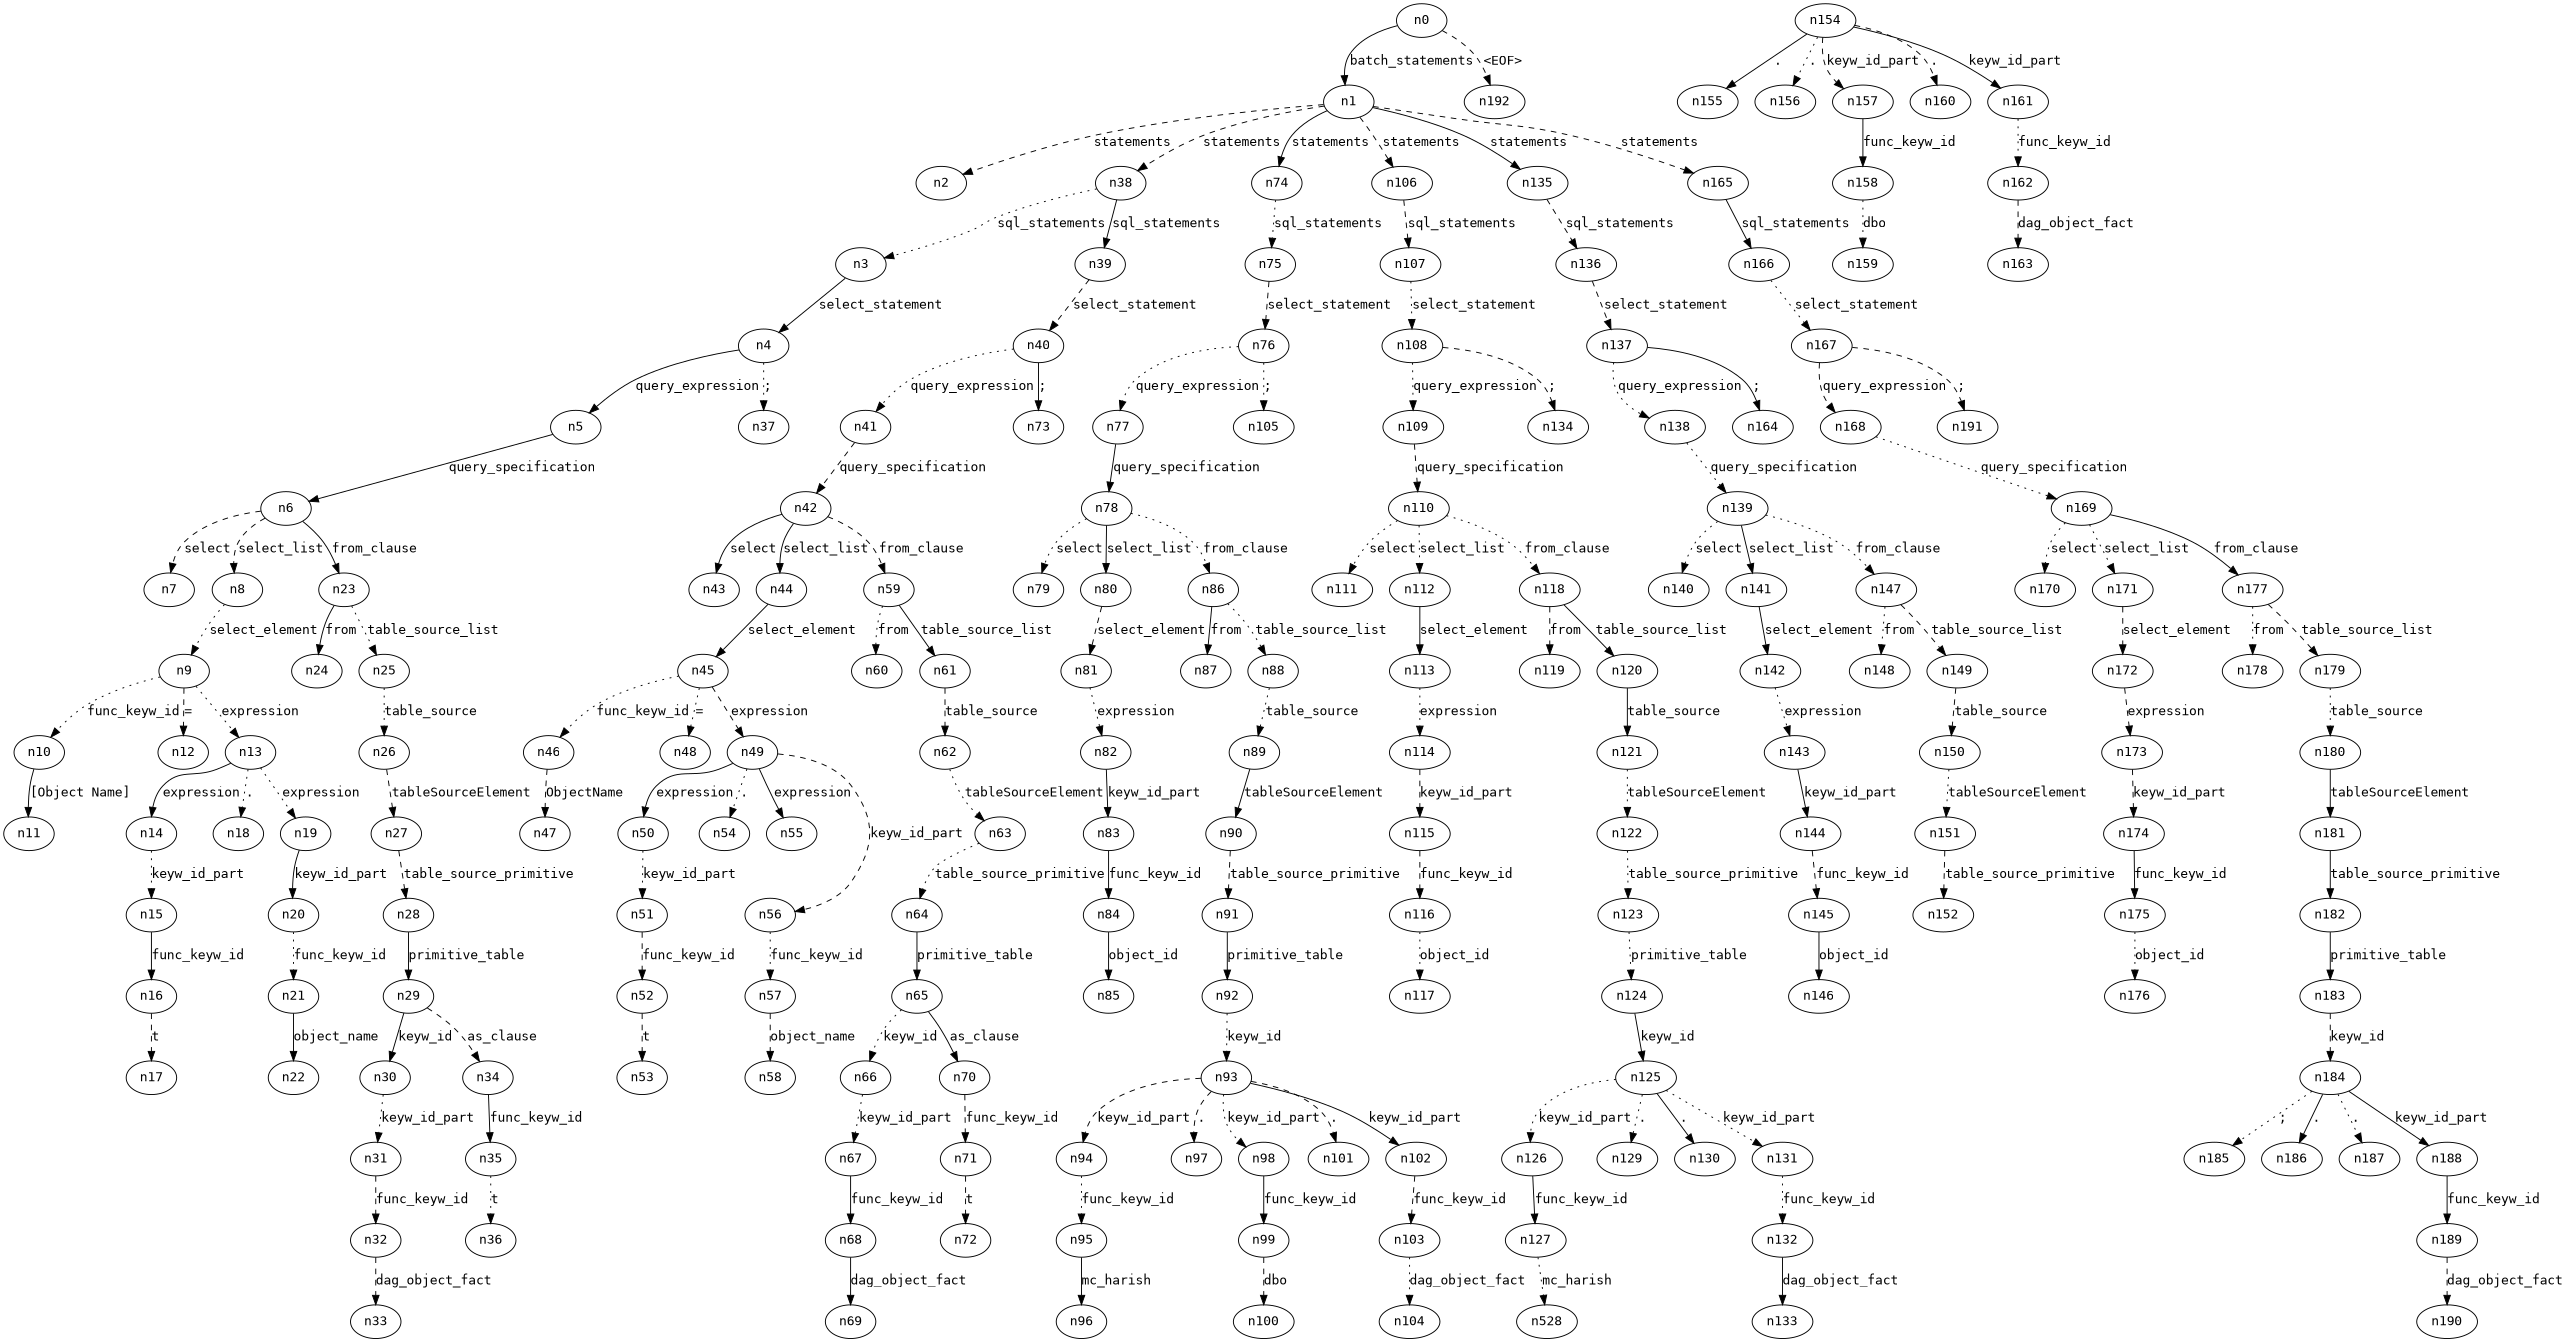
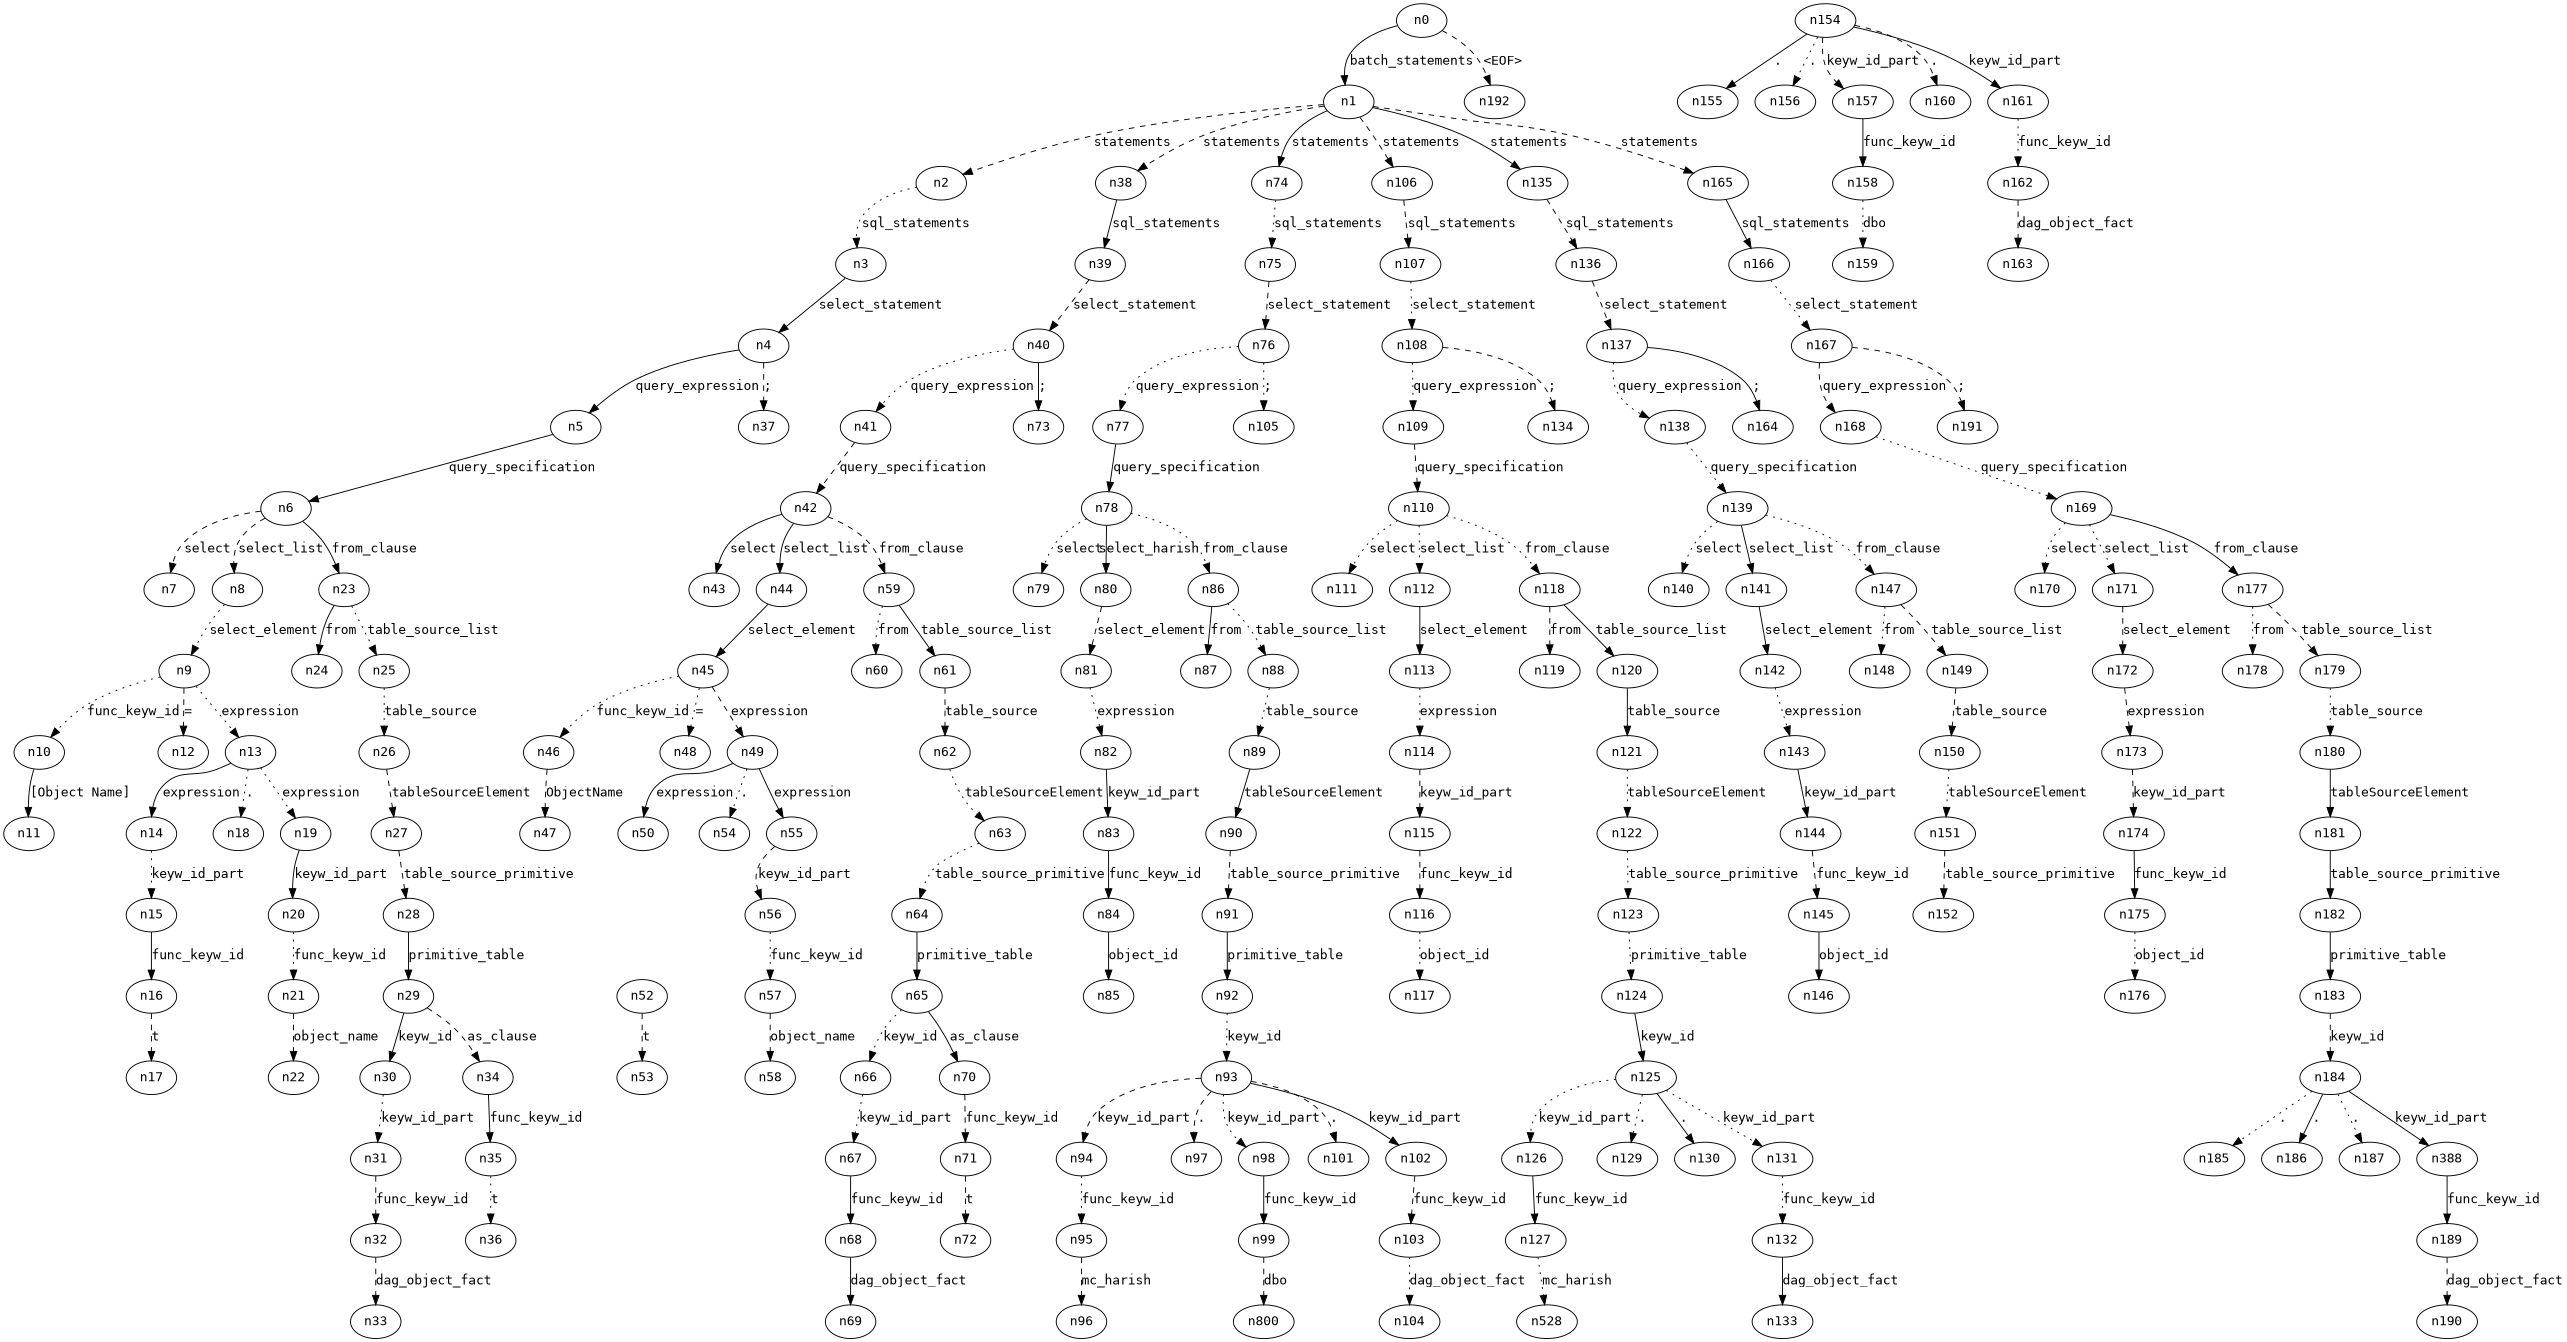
edge "n38" -> "n3": now "n2" -> "n3"
edge "n4" -> "n37": style dotted -> dashed
edge "n78" -> "n80": label "select_list" -> "select_harish"
edge "n49" -> "n56": now "n55" -> "n56"
node "n51": removed
edge "n21" -> "n22": style solid -> dashed
edge "n184" -> "n185": label ";" -> "."
node "n188": label "n188" -> "n388"
edge "n95" -> "n96": style solid -> dashed
node "n100": label "n100" -> "n800"
